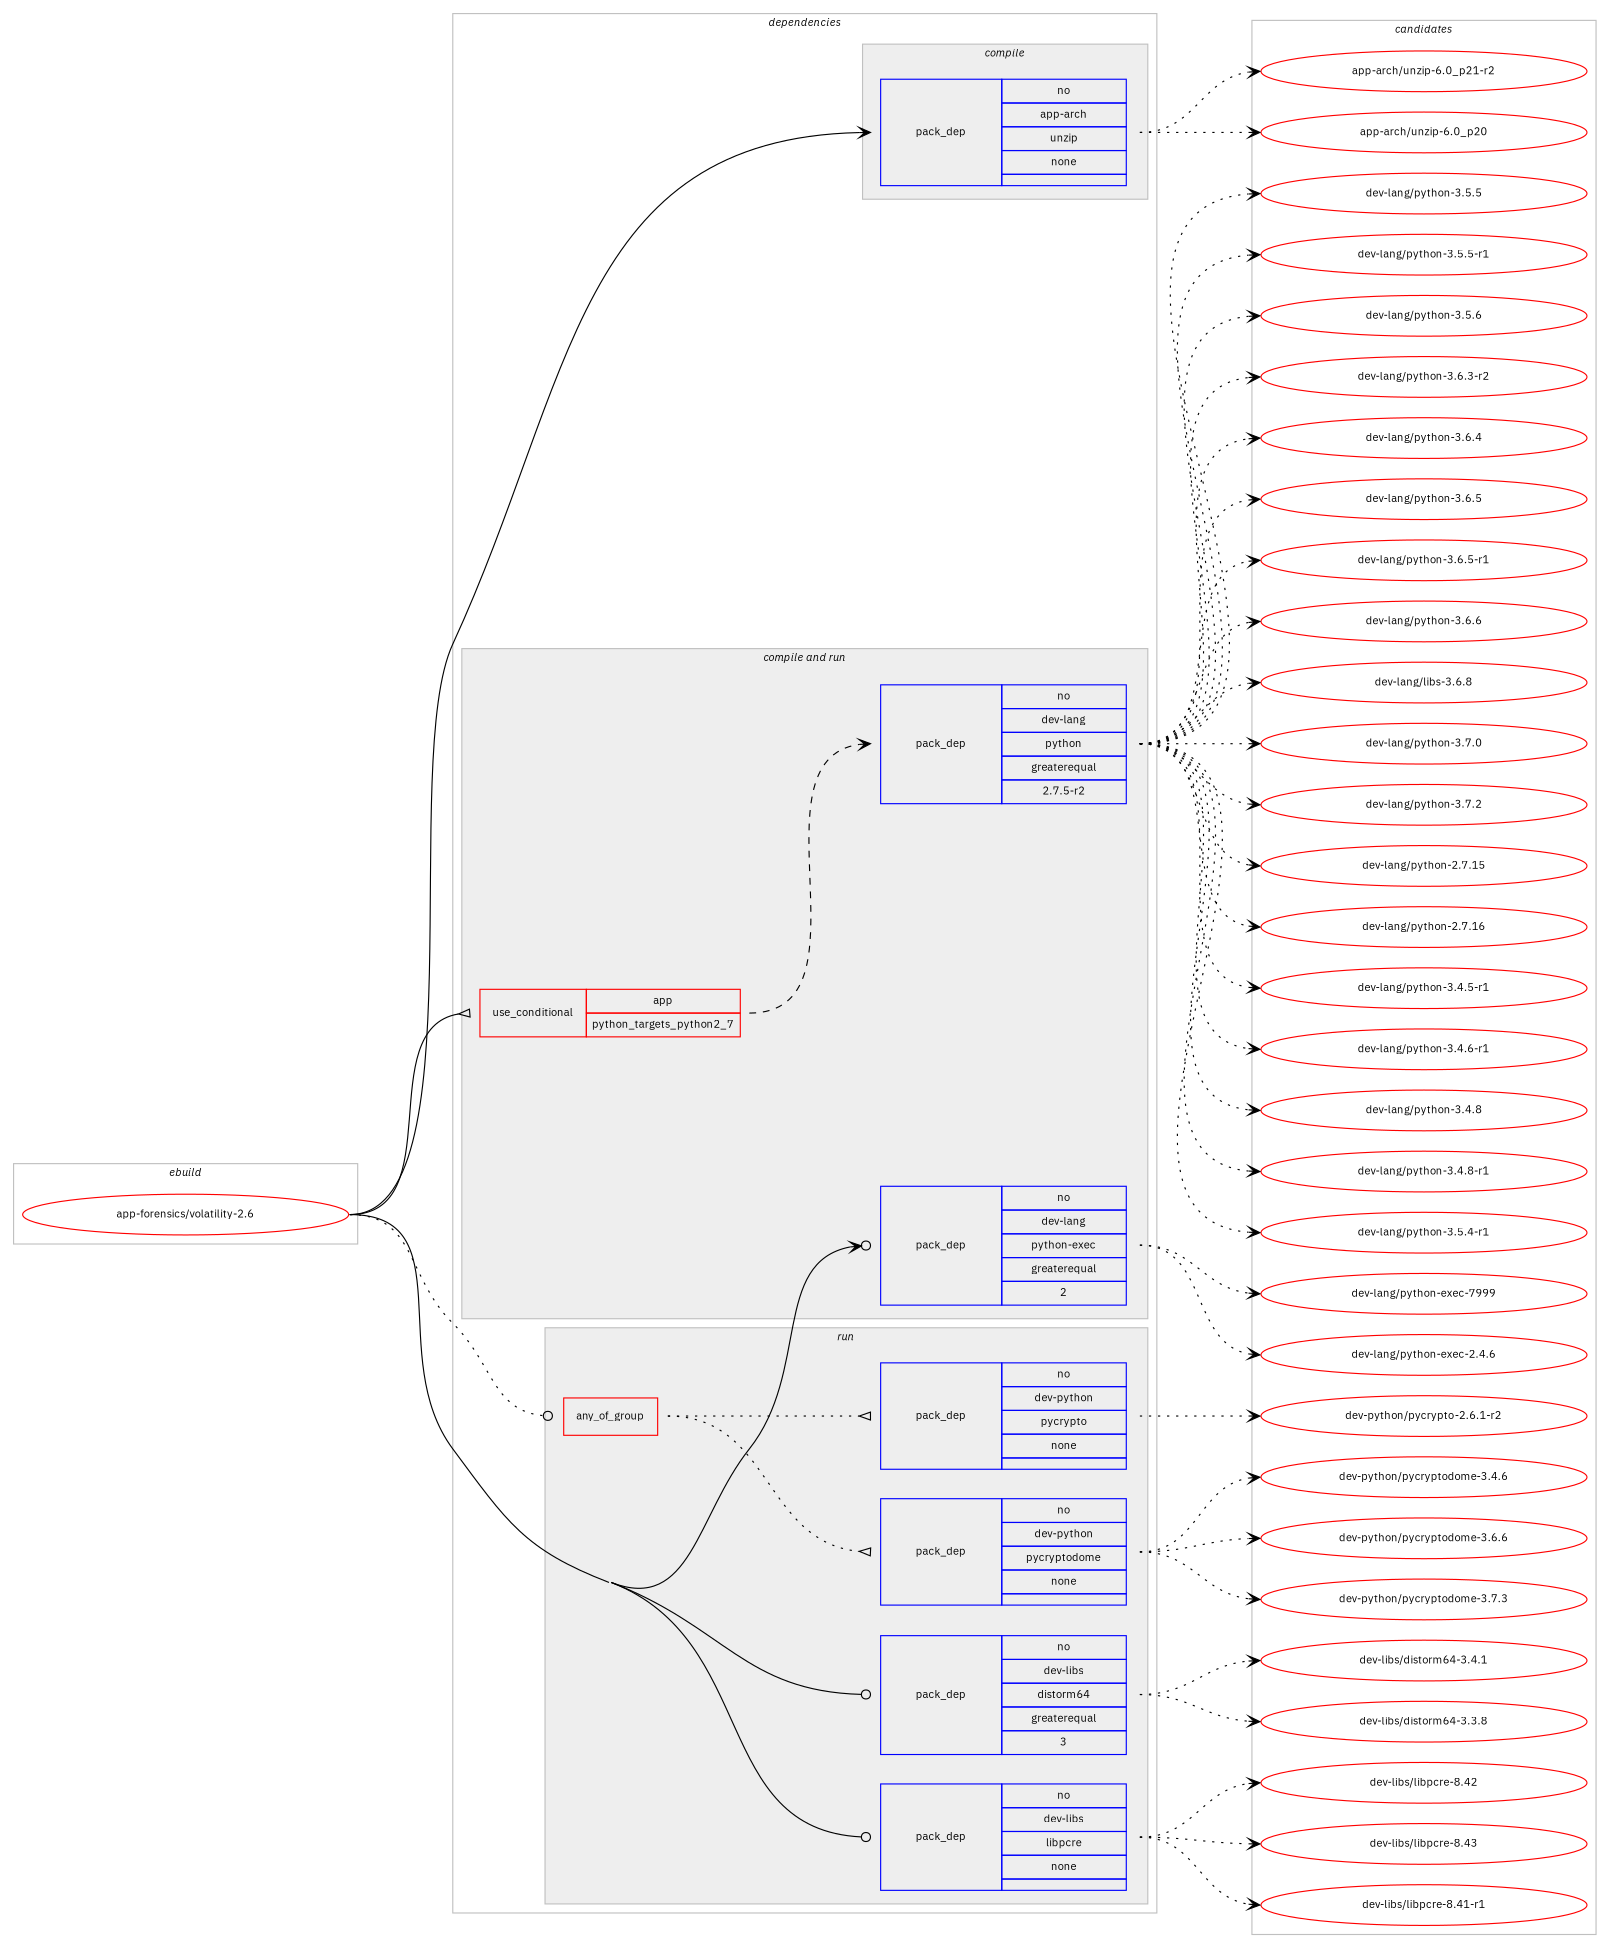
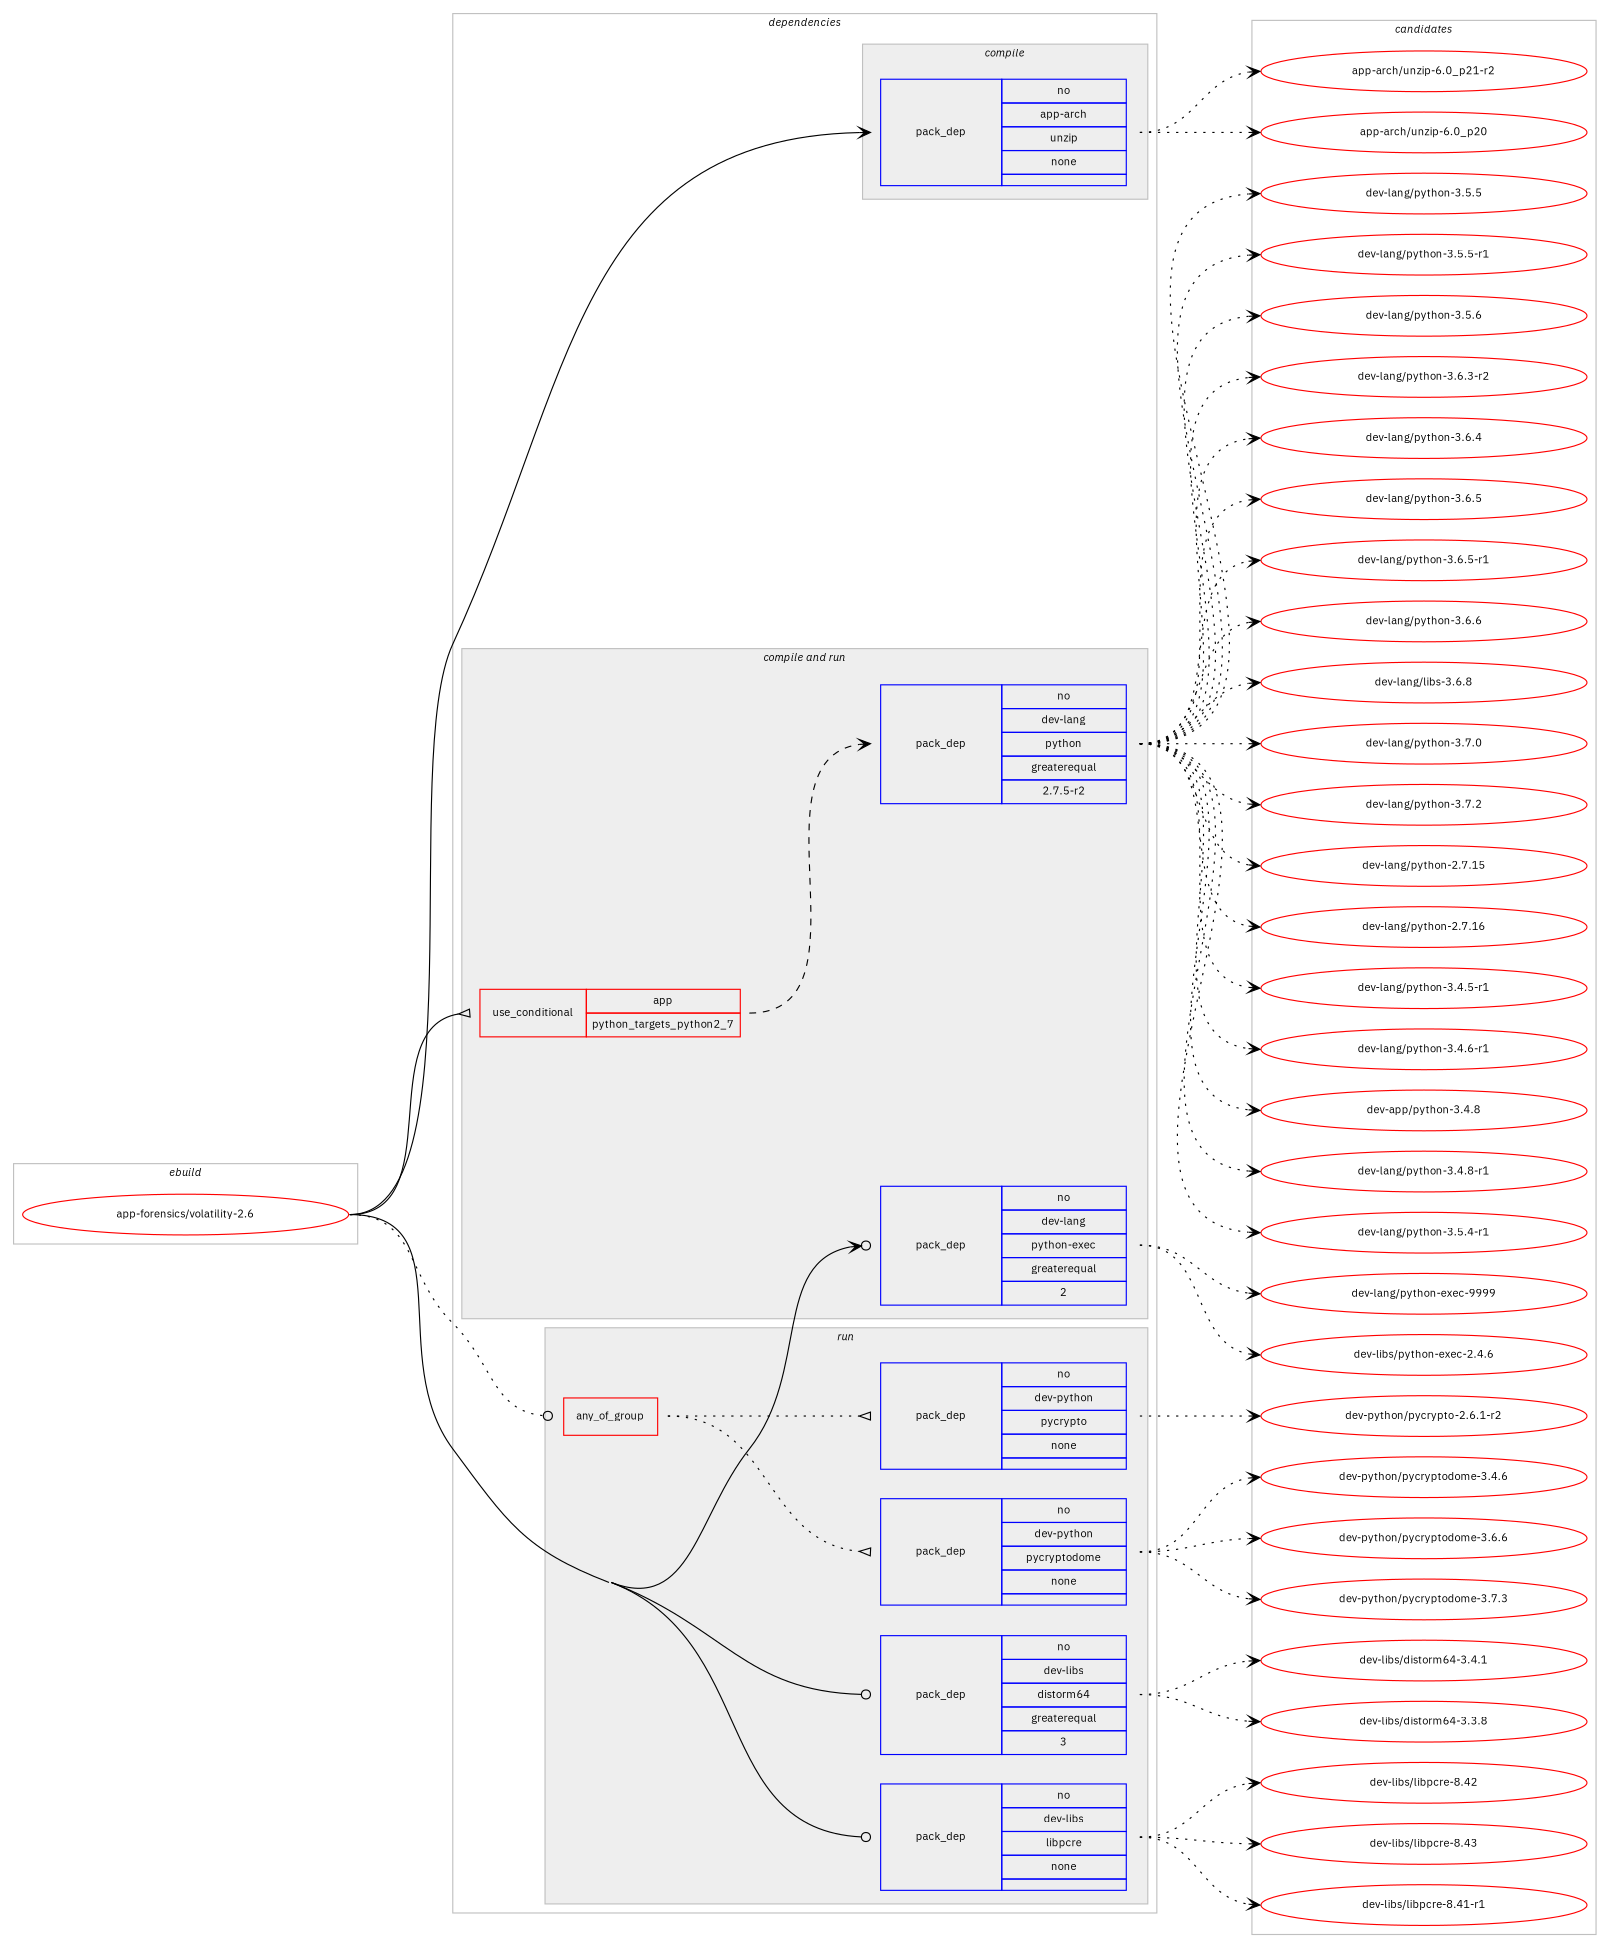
node "dev-lang/python-3.4.8": label "dev-lang/python-3.4.8" -> "dev-app/python-3.4.8"
node "dev-lang/python-exec-7999": label "dev-lang/python-exec-7999" -> "dev-lang/python-exec-9999"
node "dev-lang/python-exec-2.4.6": label "dev-lang/python-exec-2.4.6" -> "dev-libs/python-exec-2.4.6"
